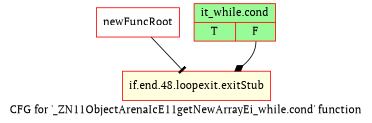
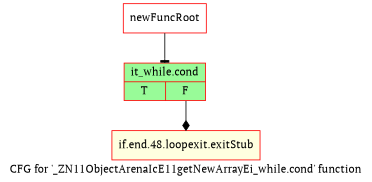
edge "newFuncRoot" -> "if.end.48.loopexit.exitStub": now "newFuncRoot" -> "it_while.cond"
